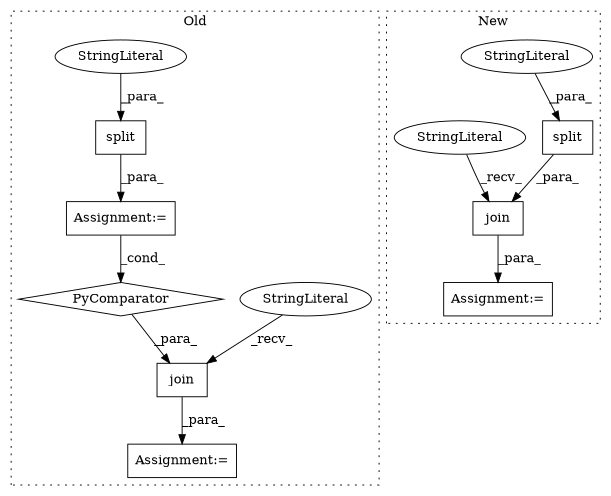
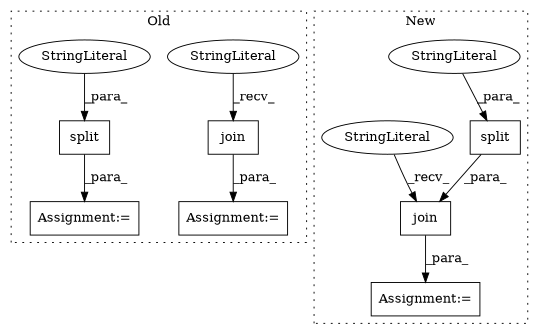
node "PyComparator": removed
